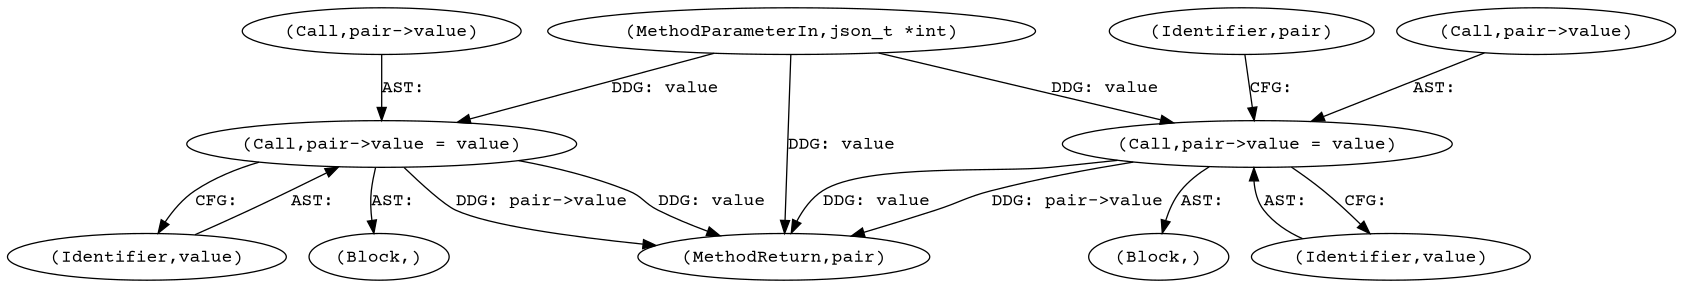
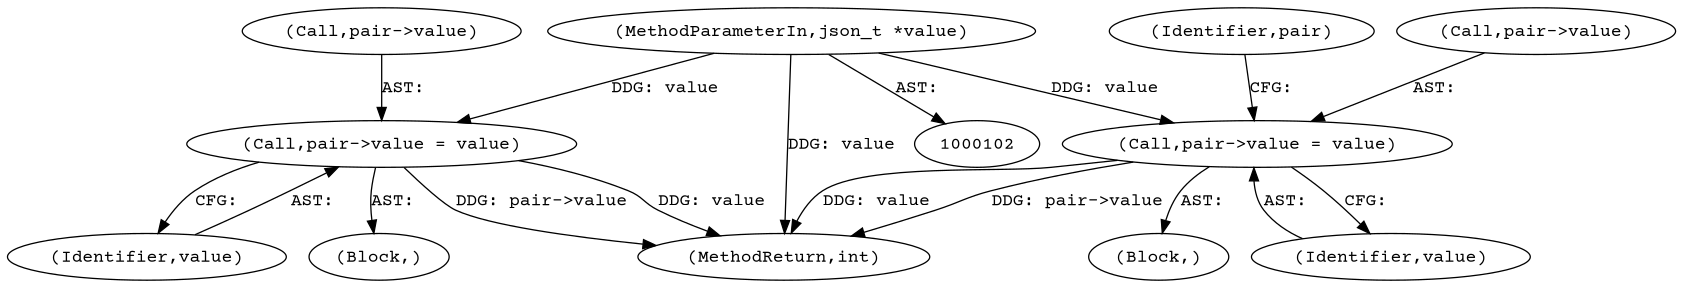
node "(MethodParameterIn,json_t *int)": label "(MethodParameterIn,json_t *int)" -> "(MethodParameterIn,json_t *value)"
node "1000102": added
node "(MethodReturn,pair)": label "(MethodReturn,pair)" -> "(MethodReturn,int)"
